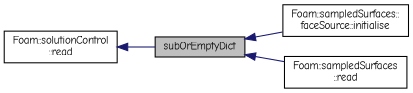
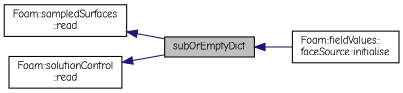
node "Foam::sampledSurfaces:: faceSource::initialise": label "Foam::sampledSurfaces:: faceSource::initialise" -> "Foam::fieldValues:: faceSource::initialise"
edge "Foam::sampledSurfaces ::read" -> "subOrEmptyDict": reversed
